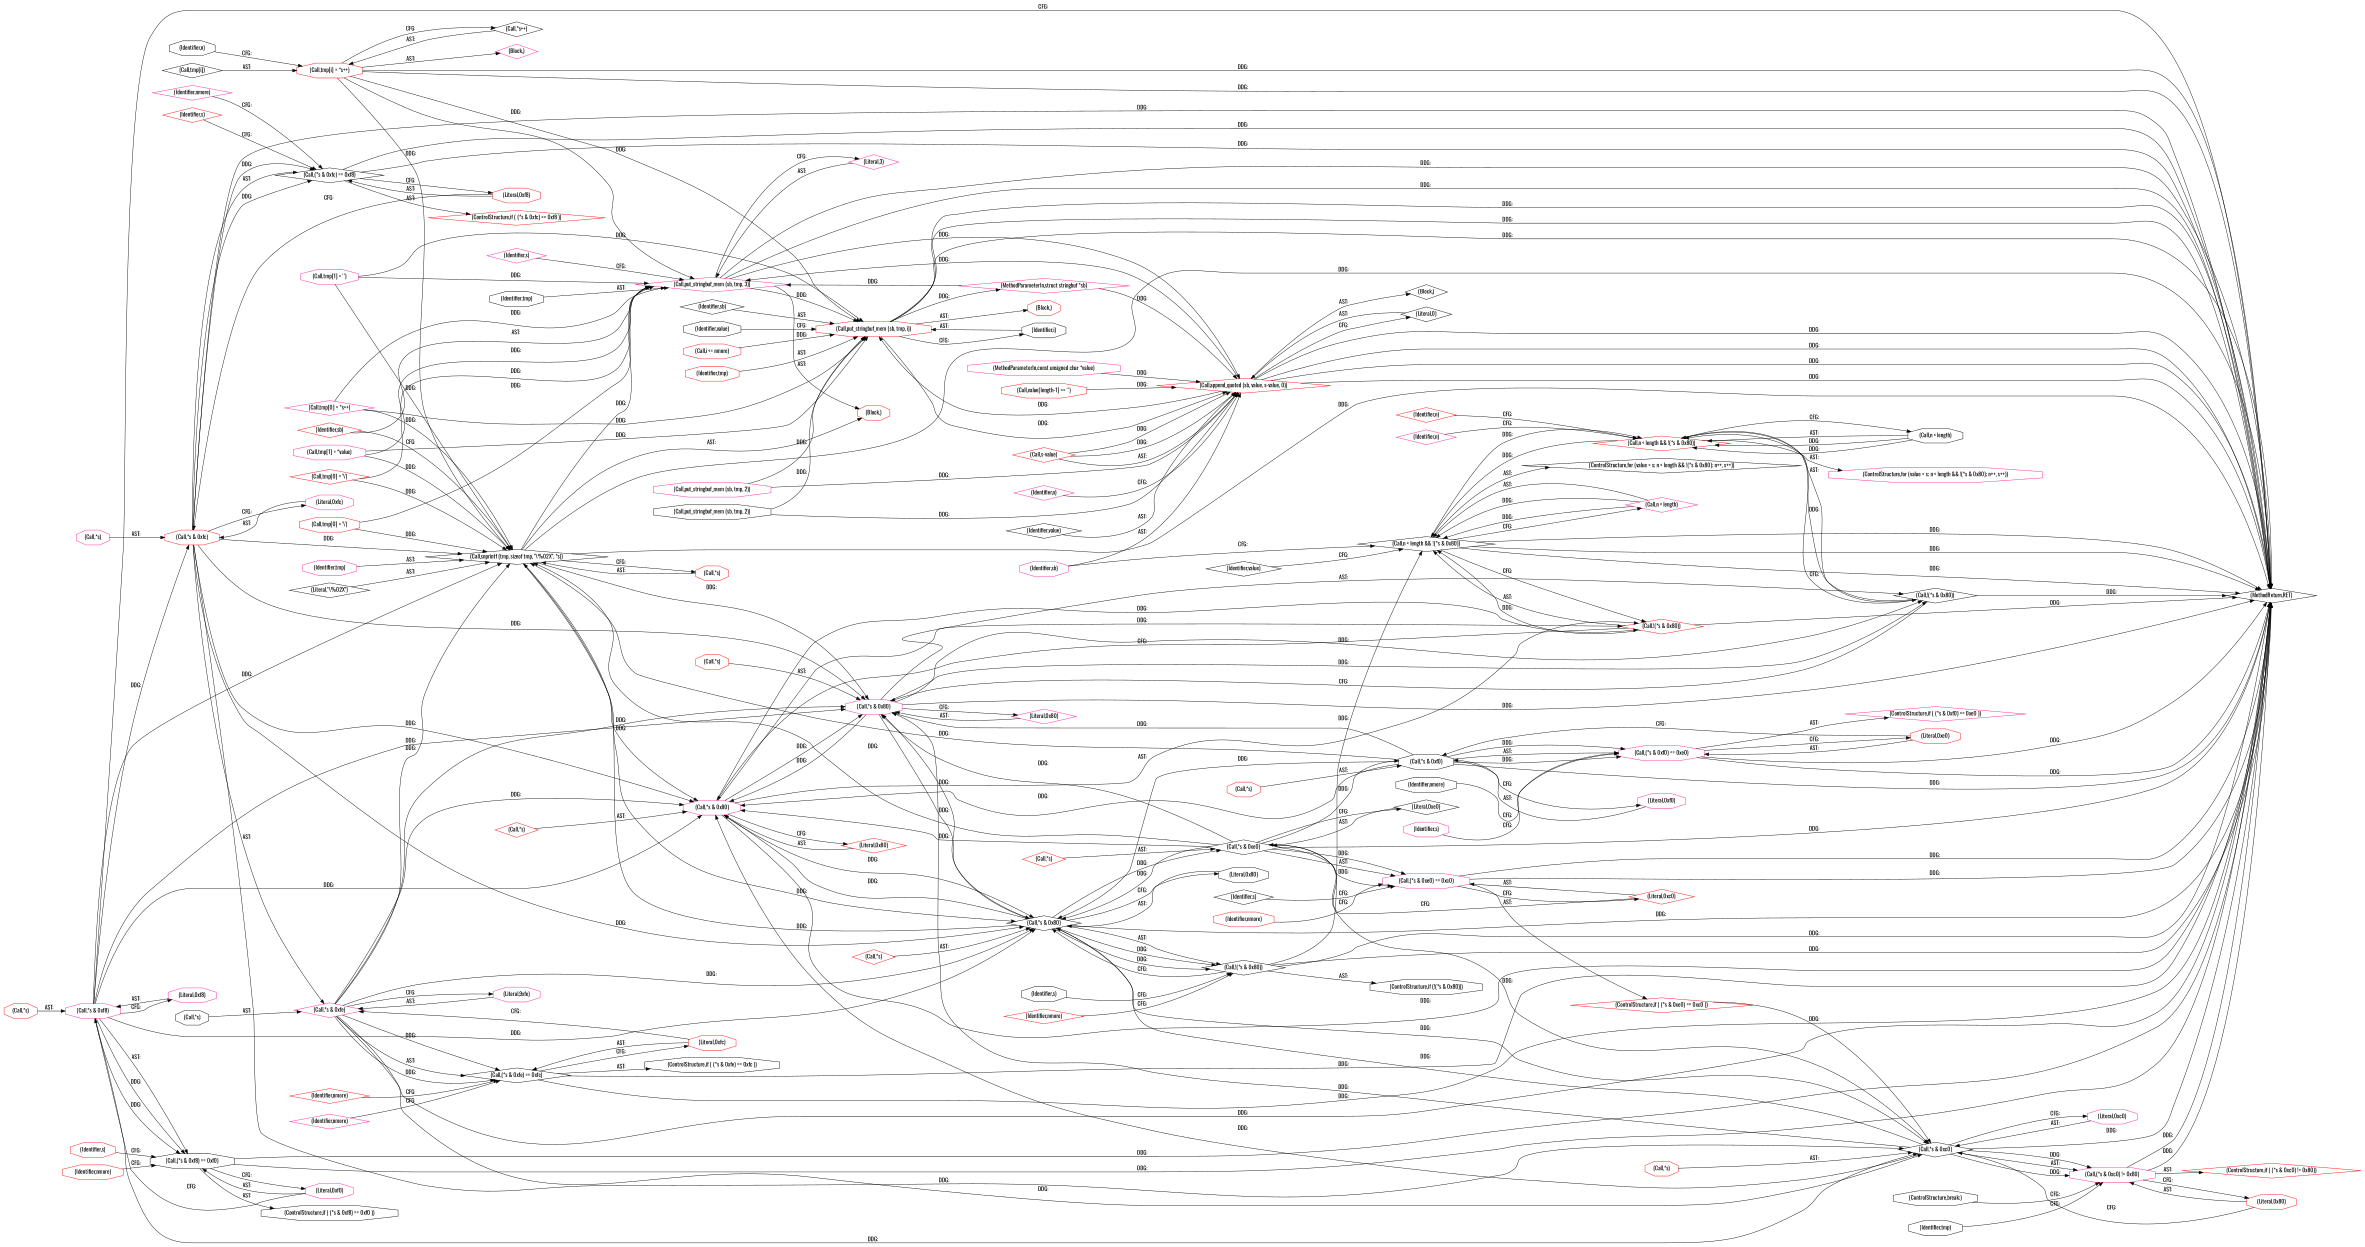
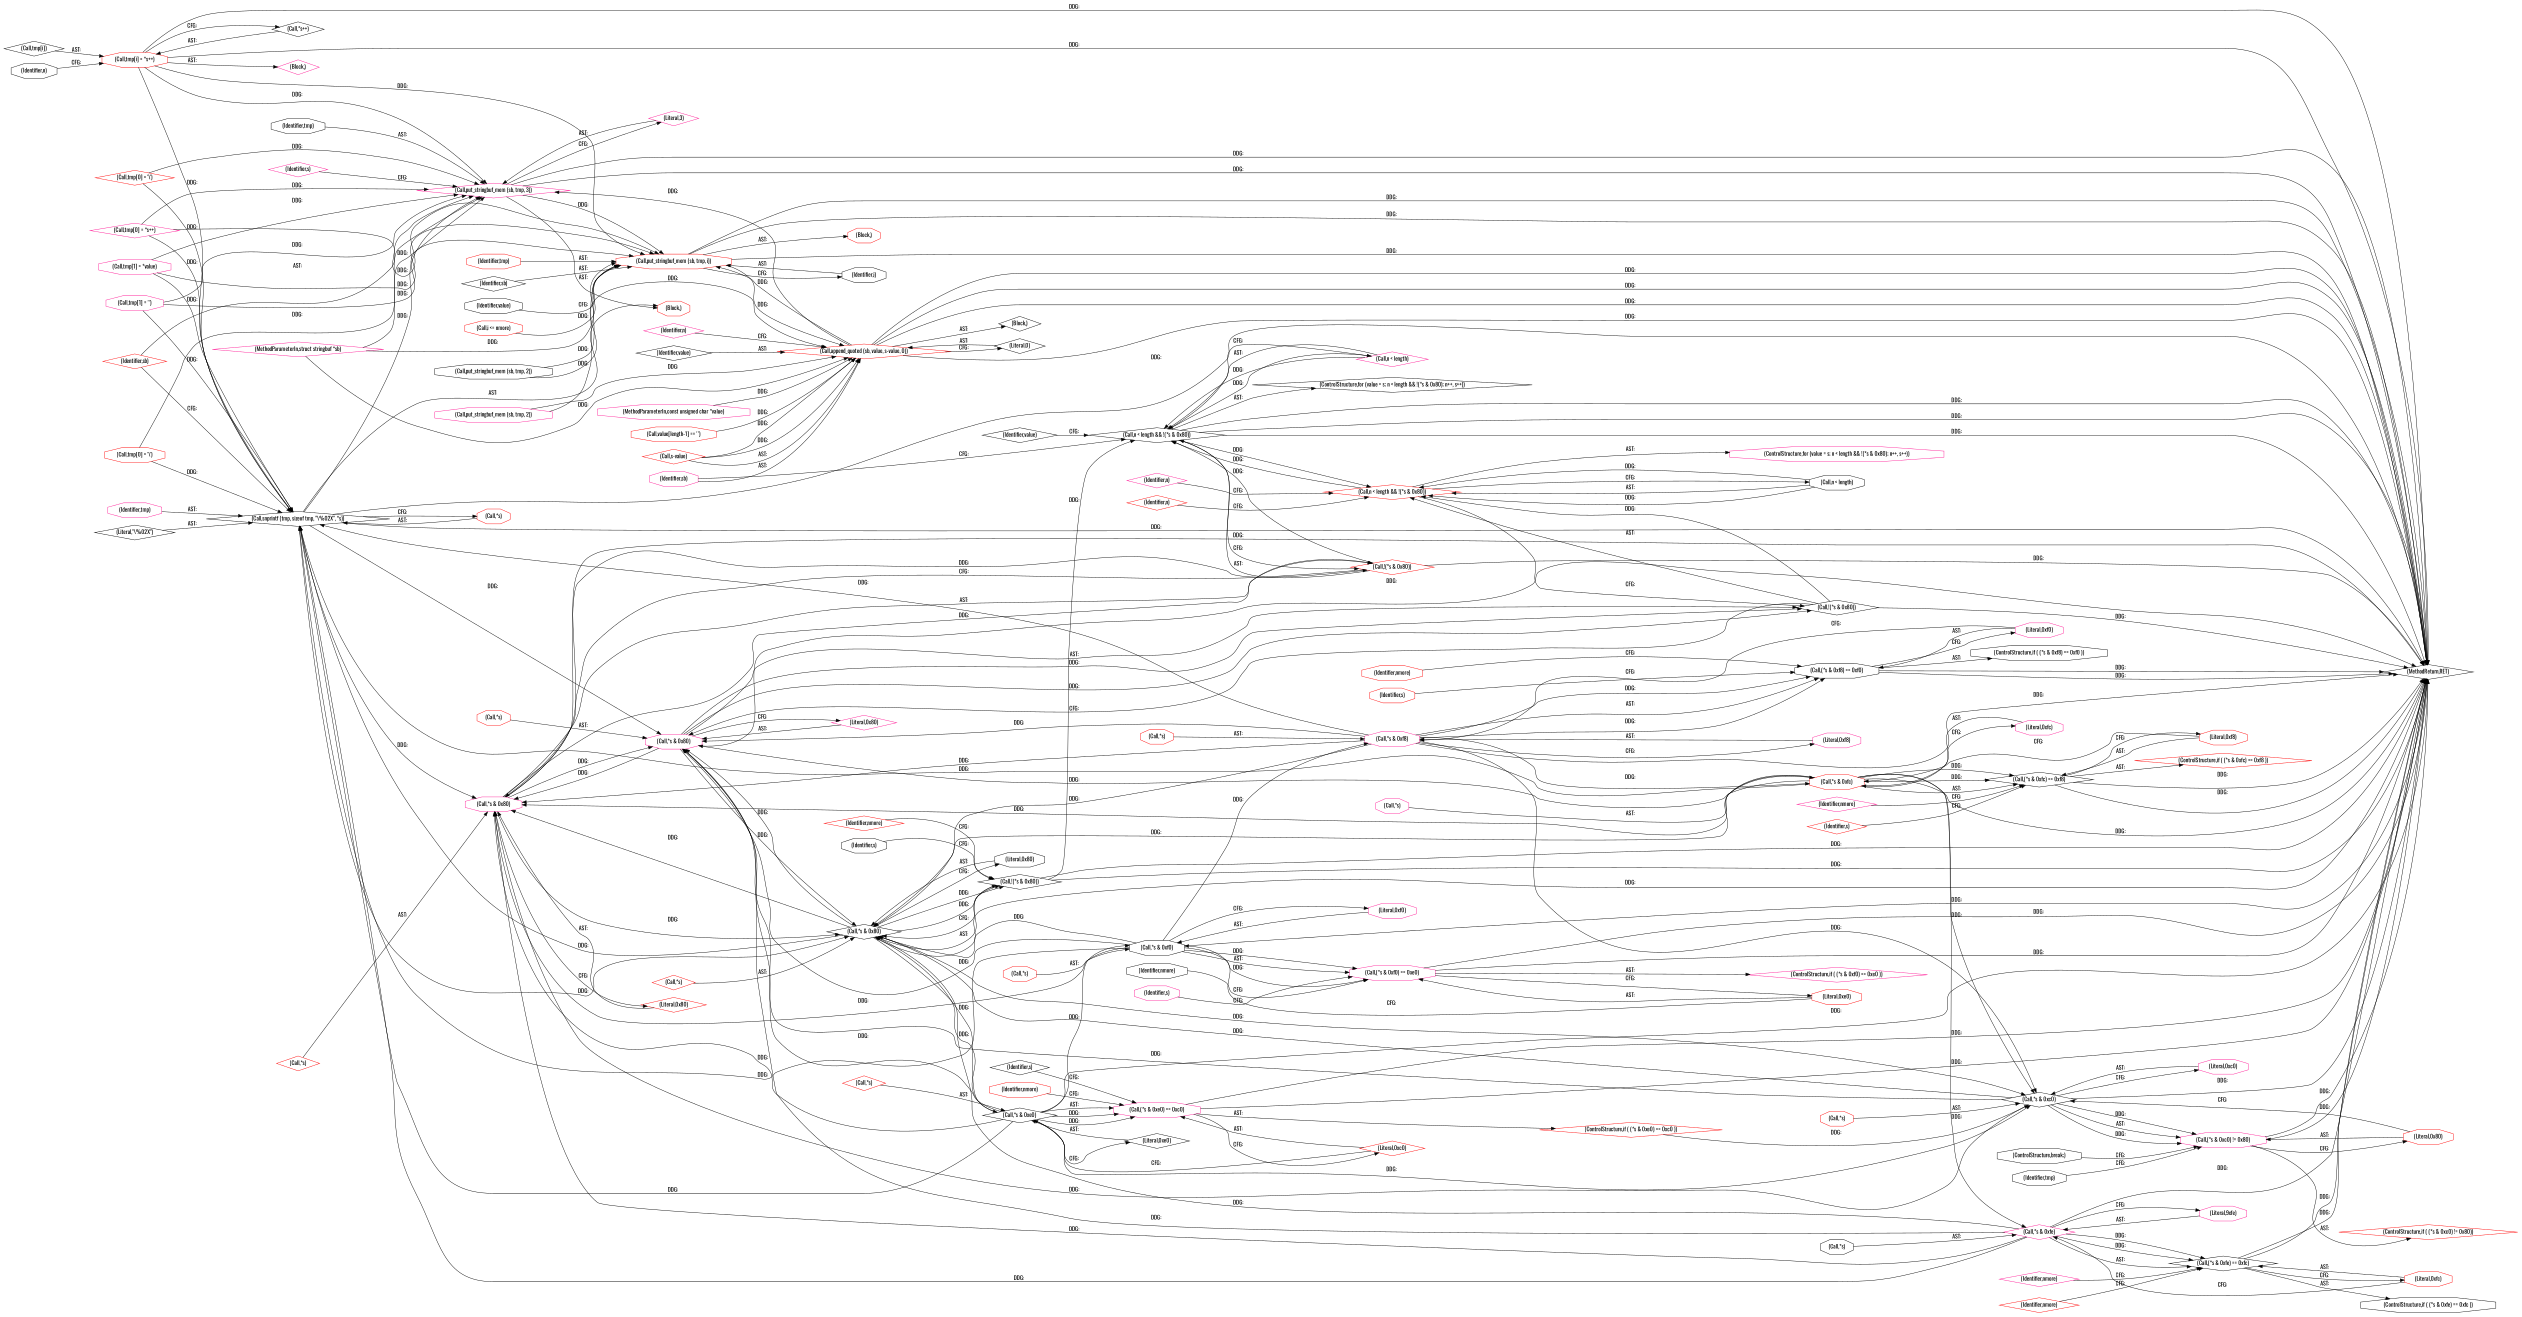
edge "(Call,*s & 0xf8)" -> "(MethodReturn,RET)": label "CFG: " -> "DDG: "
edge "(Call,put_stringbuf_mem (sb, tmp, 3))" -> "(Call,append_quoted (sb, value, s-value, 0))": removed, label "DDG:"
edge "(Call,put_stringbuf_mem (sb, tmp, i))" -> "(MethodParameterIn,struct stringbuf *sb)": reversed
edge "(Call,*s & 0xf0)" -> "(Call,*s & 0xf8)": added, label "DDG:"
edge "(Call,*s & 0xfc)" -> "(Call,*s & 0xfe)": label "AST: " -> "DDG: "
node "(ControlStructure,if (!(*s & 0x80)))": removed
edge "(Call,*s & 0xfe)" -> "(Call,*s & 0xc0)": removed, label "DDG:"
